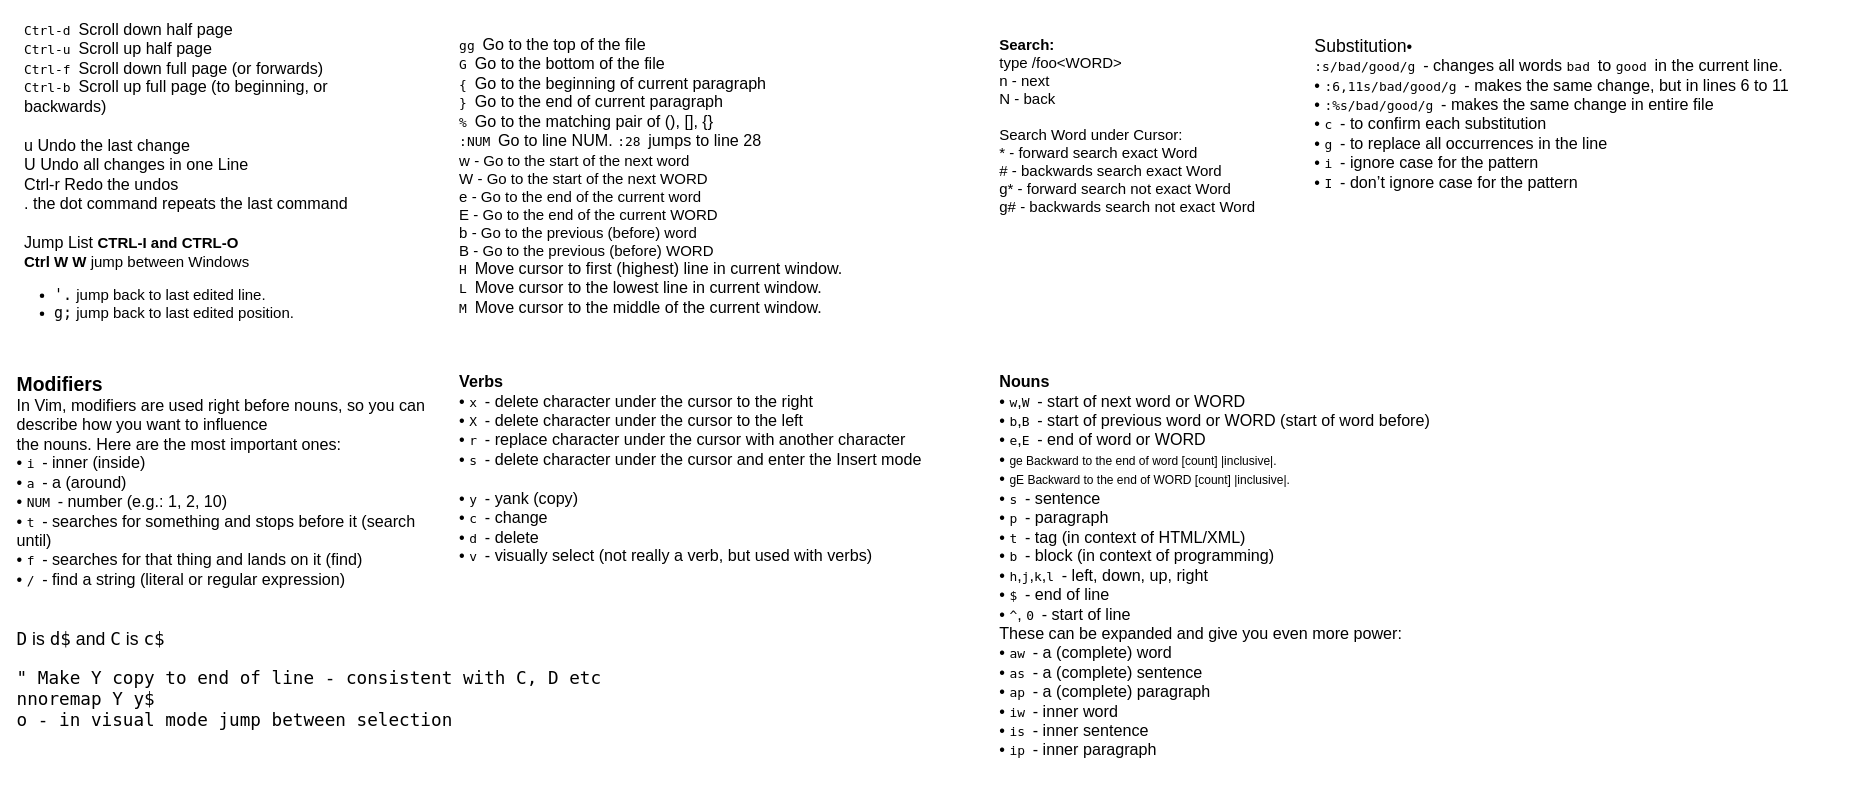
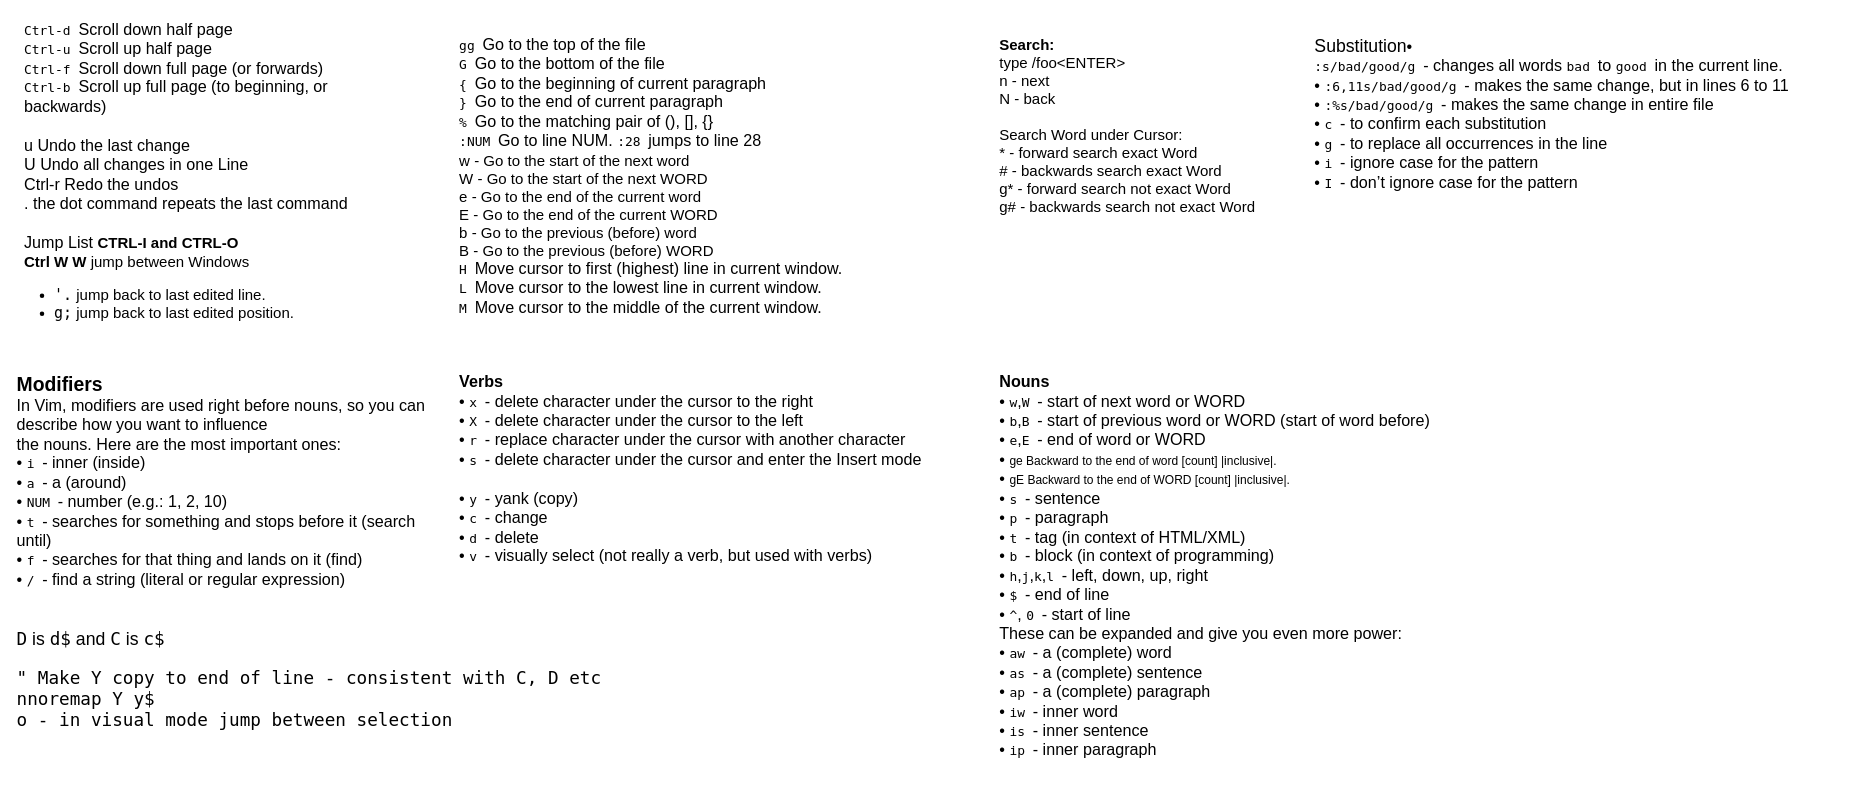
node "Search: type /foo<WORD> n - next N - back Search Word under Cursor: * - forward search exact Word # - backwards search exact Word g* - forward search not exact Word g# - backwards search not exact Word": label "Search: type /foo<WORD> n - next N - back Search Word under Cursor: * - forward search exact Word # - backwards search exact Word g* - forward search not exact Word g# - backwards search not exact Word" -> "Search: type /foo<ENTER> n - next N - back Search Word under Cursor: * - forward search exact Word # - backwards search exact Word g* - forward search not exact Word g# - backwards search not exact Word"
